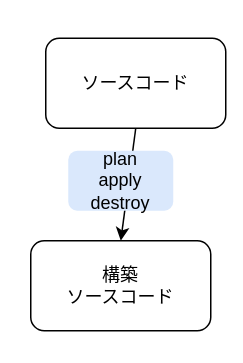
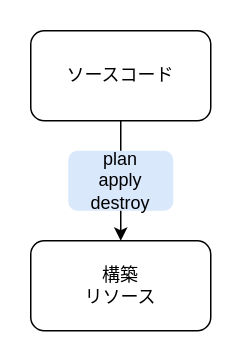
node "ソースコード": moved (136, 83) -> (121, 76)
node "構築 ソースコード": label "構築 ソースコード" -> "構築 リソース"
